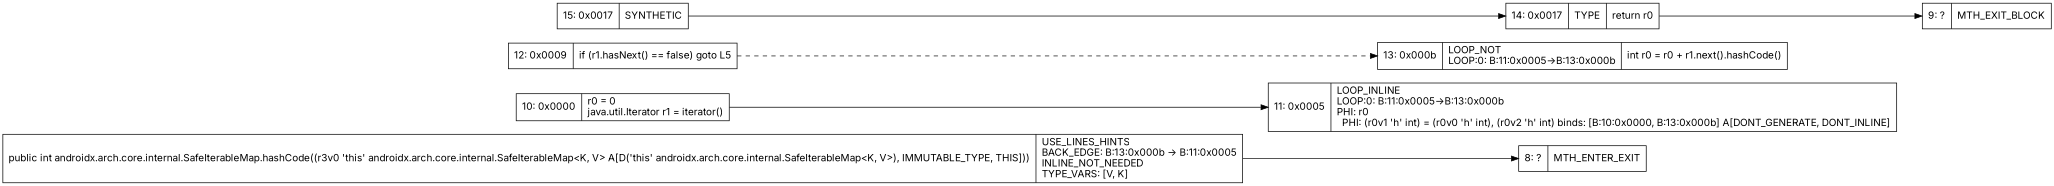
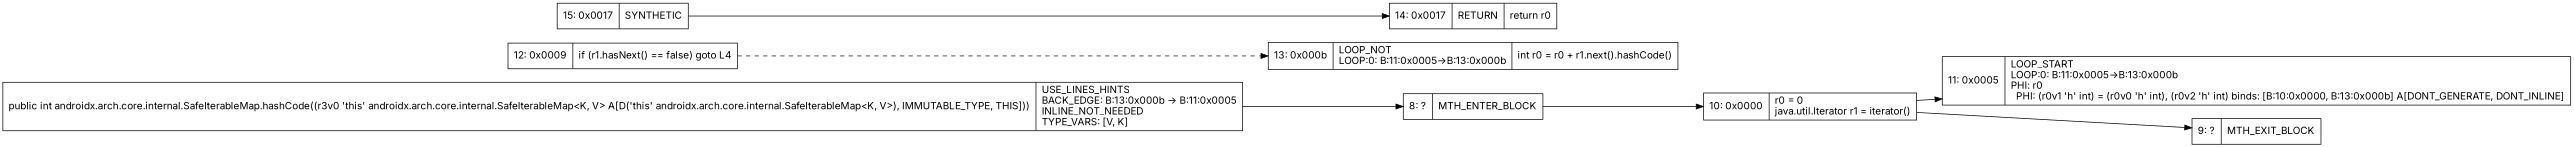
node "14: 0x0017": text "TYPE" -> "RETURN"
edge "14: 0x0017" -> "9: ?": now "10: 0x0000" -> "9: ?"
node "12: 0x0009": text "if (r1.hasNext() == false) goto L5" -> "if (r1.hasNext() == false) goto L4"
node "11: 0x0005": text "LOOP_INLINE" -> "LOOP_START"
edge "8: ?" -> "10: 0x0000": added
node "8: ?": text "MTH_ENTER_EXIT" -> "MTH_ENTER_BLOCK"
